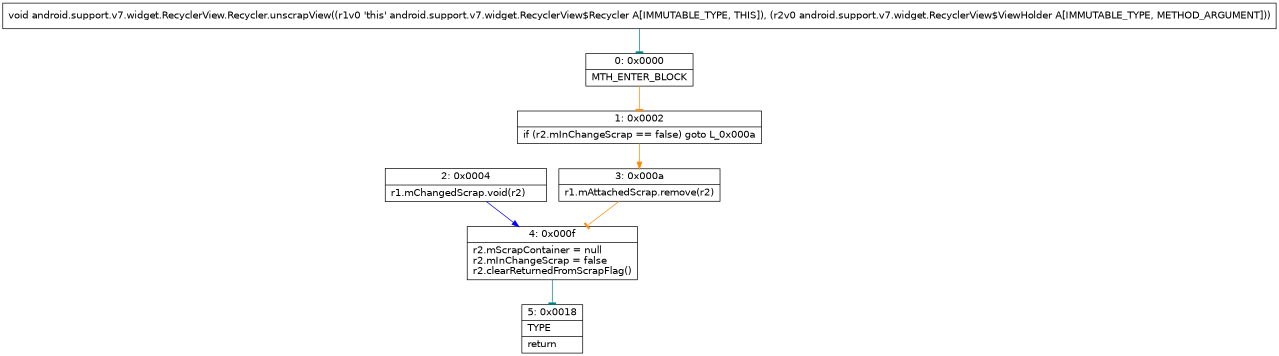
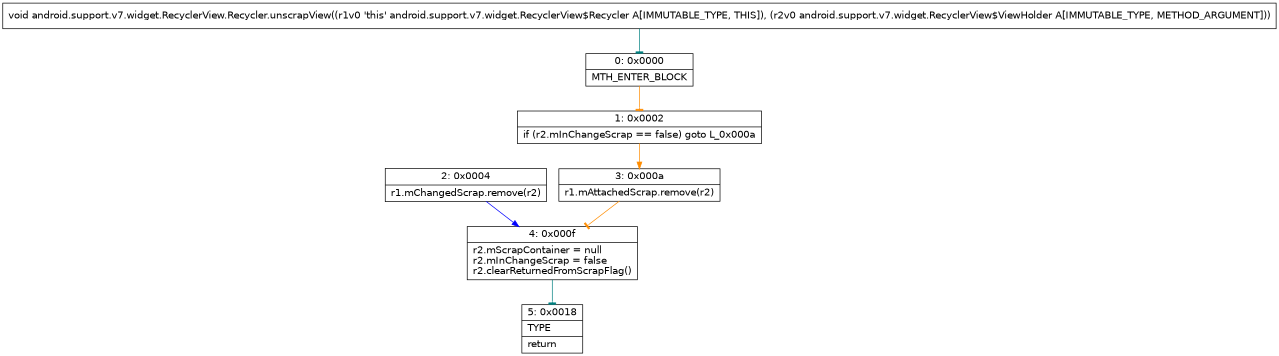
node "2: 0x0004": text "r1.mChangedScrap.void(r2)" -> "r1.mChangedScrap.remove(r2)"
